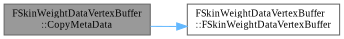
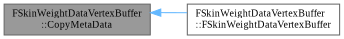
edge "FSkinWeightDataVertexBuffer ::CopyMetaData" -> "FSkinWeightDataVertexBuffer ::FSkinWeightDataVertexBuffer": reversed
